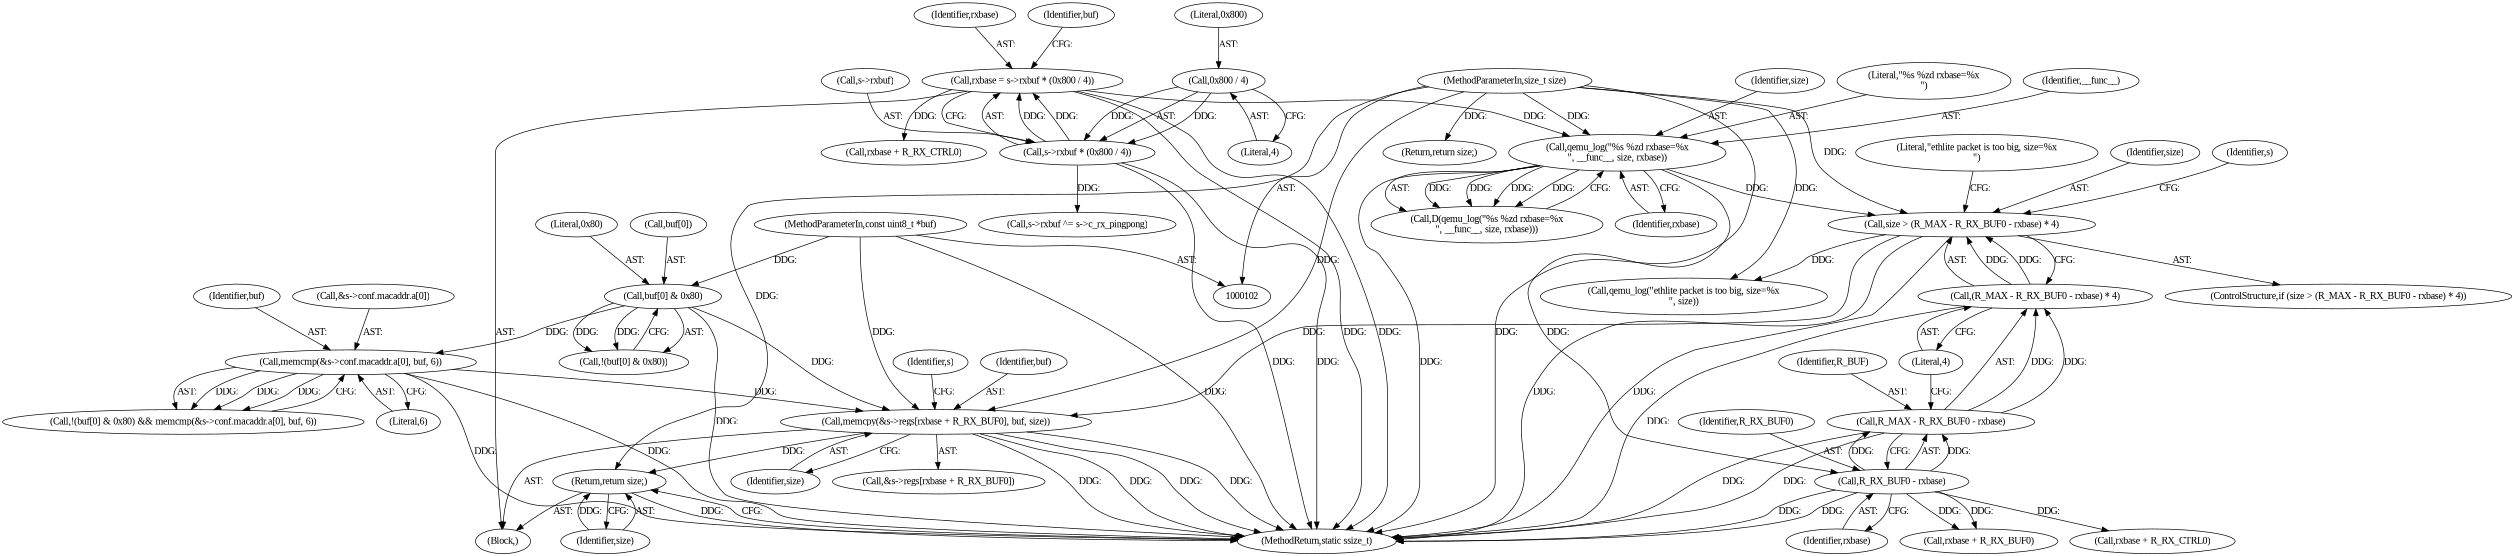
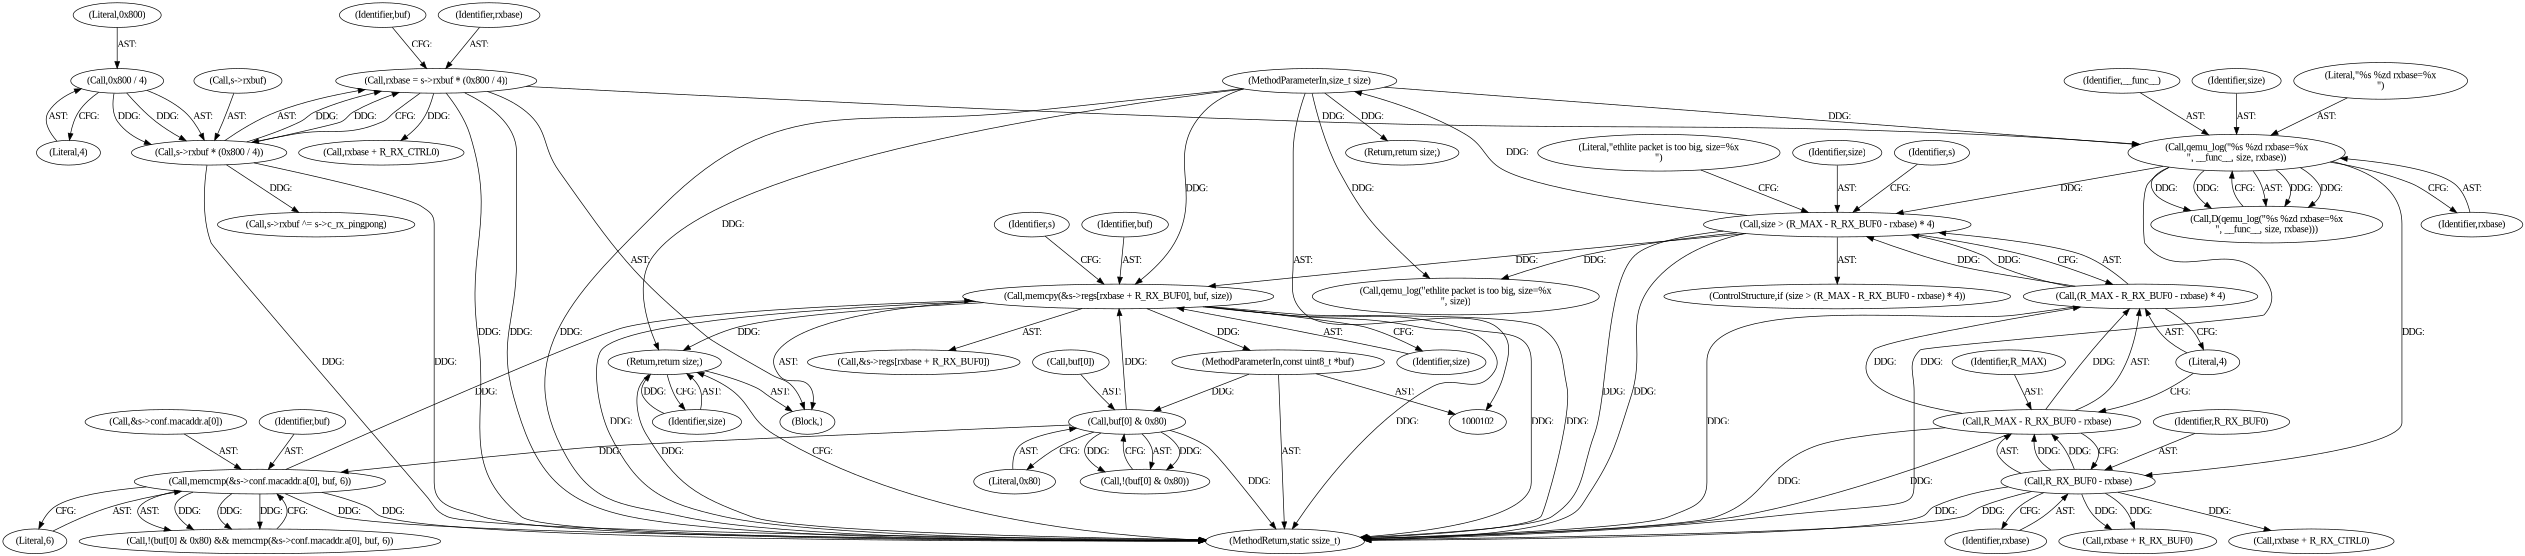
edge "(MethodParameterIn,size_t size)" -> "(Call,size > (R_MAX - R_RX_BUF0 - rxbase) * 4)": reversed
edge "(MethodParameterIn,const uint8_t *buf)" -> "(Call,memcpy(&s->regs[rxbase + R_RX_BUF0], buf, size))": reversed
node "(Identifier,R_BUF)": label "(Identifier,R_BUF)" -> "(Identifier,R_MAX)"
edge "(MethodParameterIn,const uint8_t *buf)" -> "(MethodReturn,static ssize_t)": label "DDG: " -> "AST: "
edge "(Call,buf[0] & 0x80)" -> "(Literal,0x80)": added, label "CFG:"
